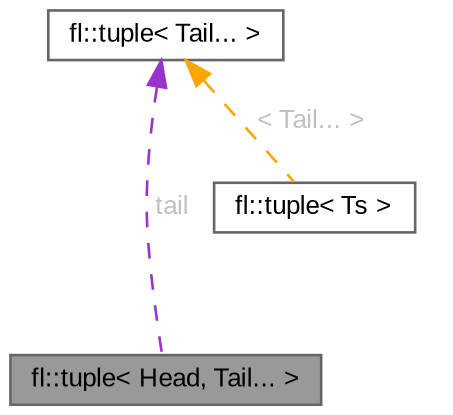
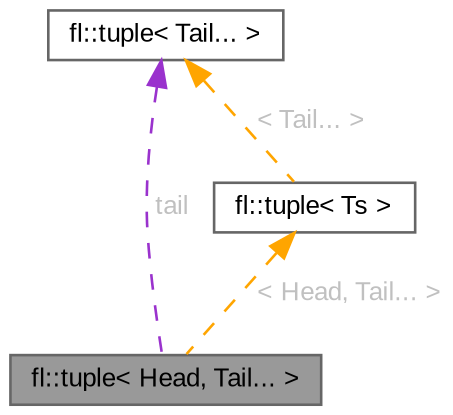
edge "fl::tuple< Head, Tail... >" -> "fl::tuple< Ts >": added, label "< Head, Tail... >"
